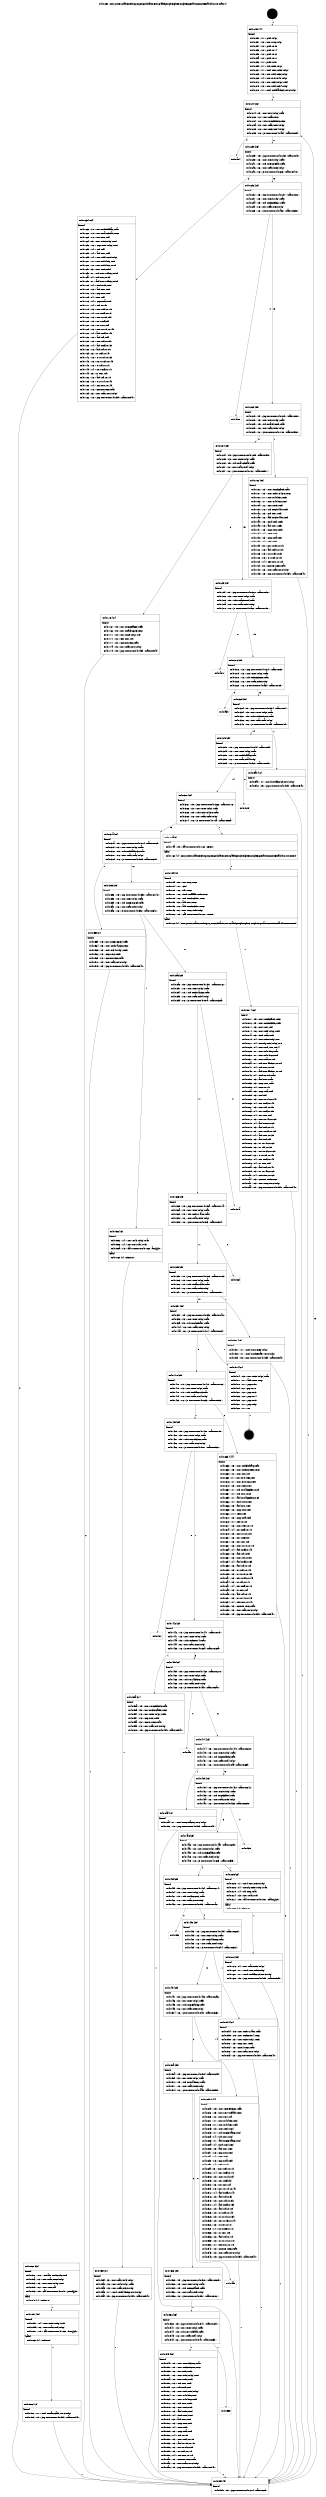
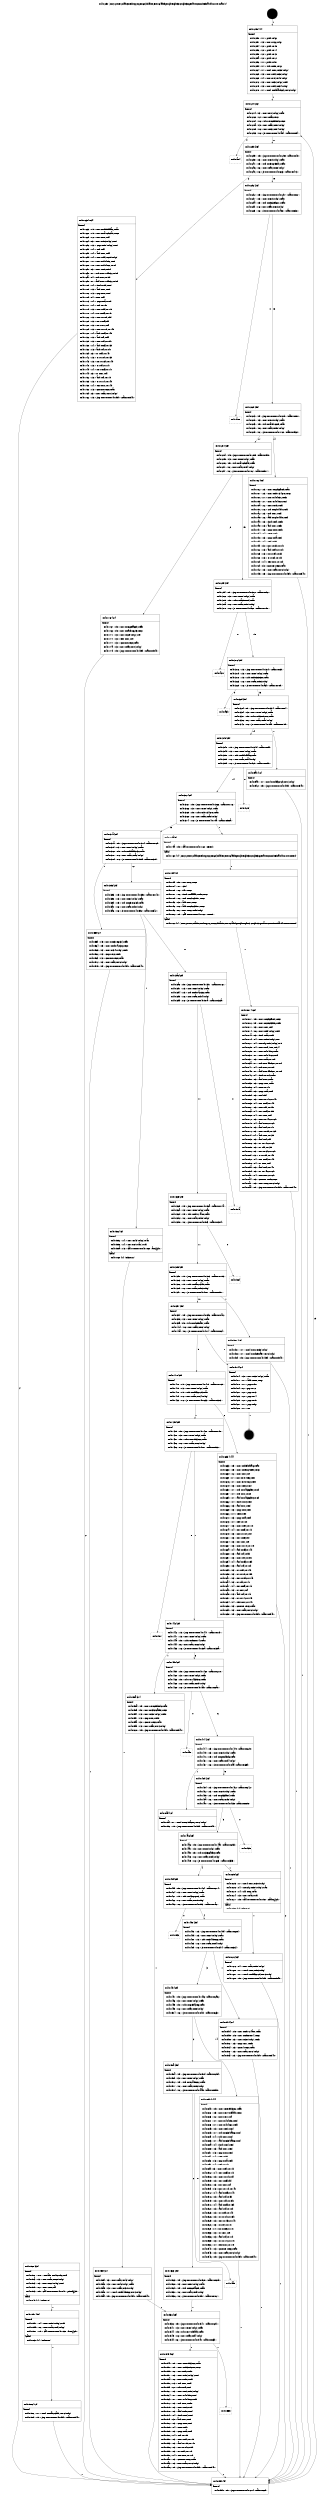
edge "0x4012cb [25]" -> "0x401782 [88]": label " 1" -> " 14"
edge "0x4018af [12]" -> "0x401b9b [5]": removed, label "1"
edge "0x40159f [21]" -> "0x401b9b [5]": now "0x40159f [21]" -> "0x40153c [25]"
